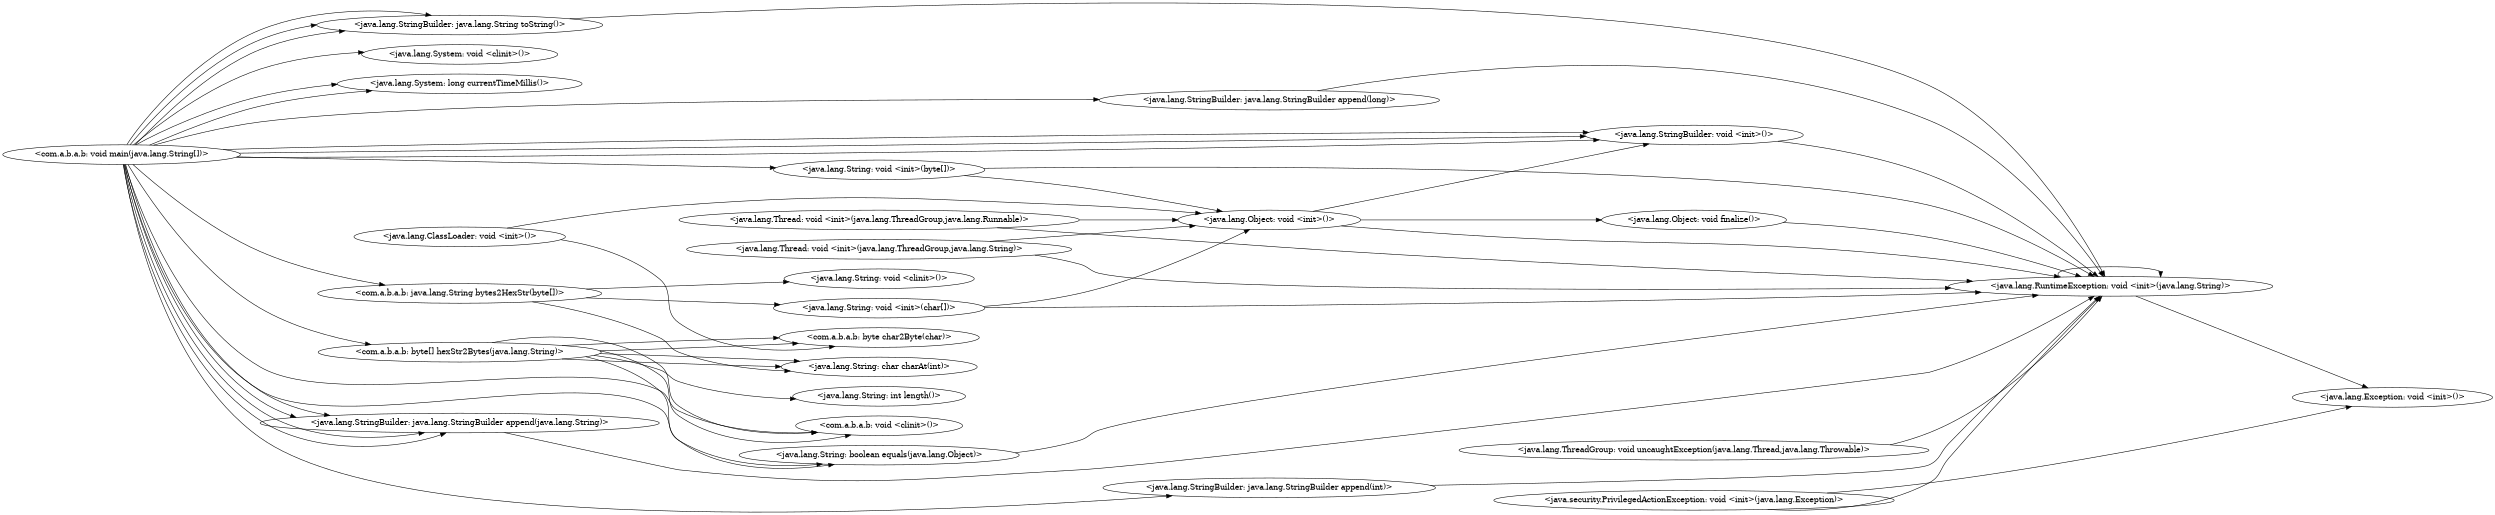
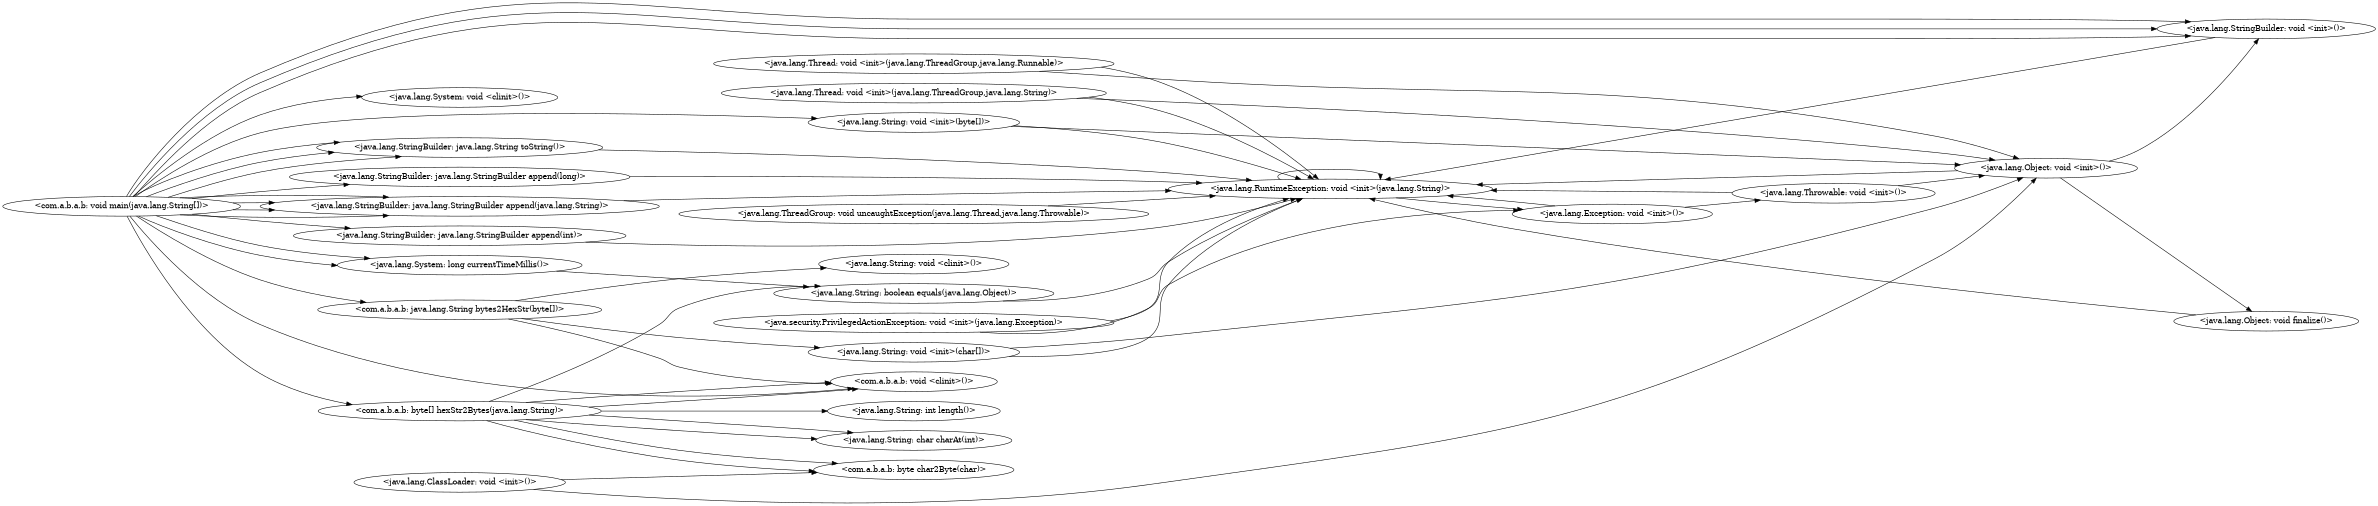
node "<java.lang.Throwable: void <init>()>": added
edge "<java.lang.Exception: void <init>()>" -> "<java.lang.RuntimeException: void <init>(java.lang.String)>": added
edge "<com.a.b.a.b: java.lang.String bytes2HexStr(byte[])>" -> "<java.lang.String: char charAt(int)>": now "<com.a.b.a.b: java.lang.String bytes2HexStr(byte[])>" -> "<com.a.b.a.b: void <clinit>()>"
edge "<com.a.b.a.b: void main(java.lang.String[])>" -> "<java.lang.String: boolean equals(java.lang.Object)>": now "<java.lang.System: long currentTimeMillis()>" -> "<java.lang.String: boolean equals(java.lang.Object)>"
